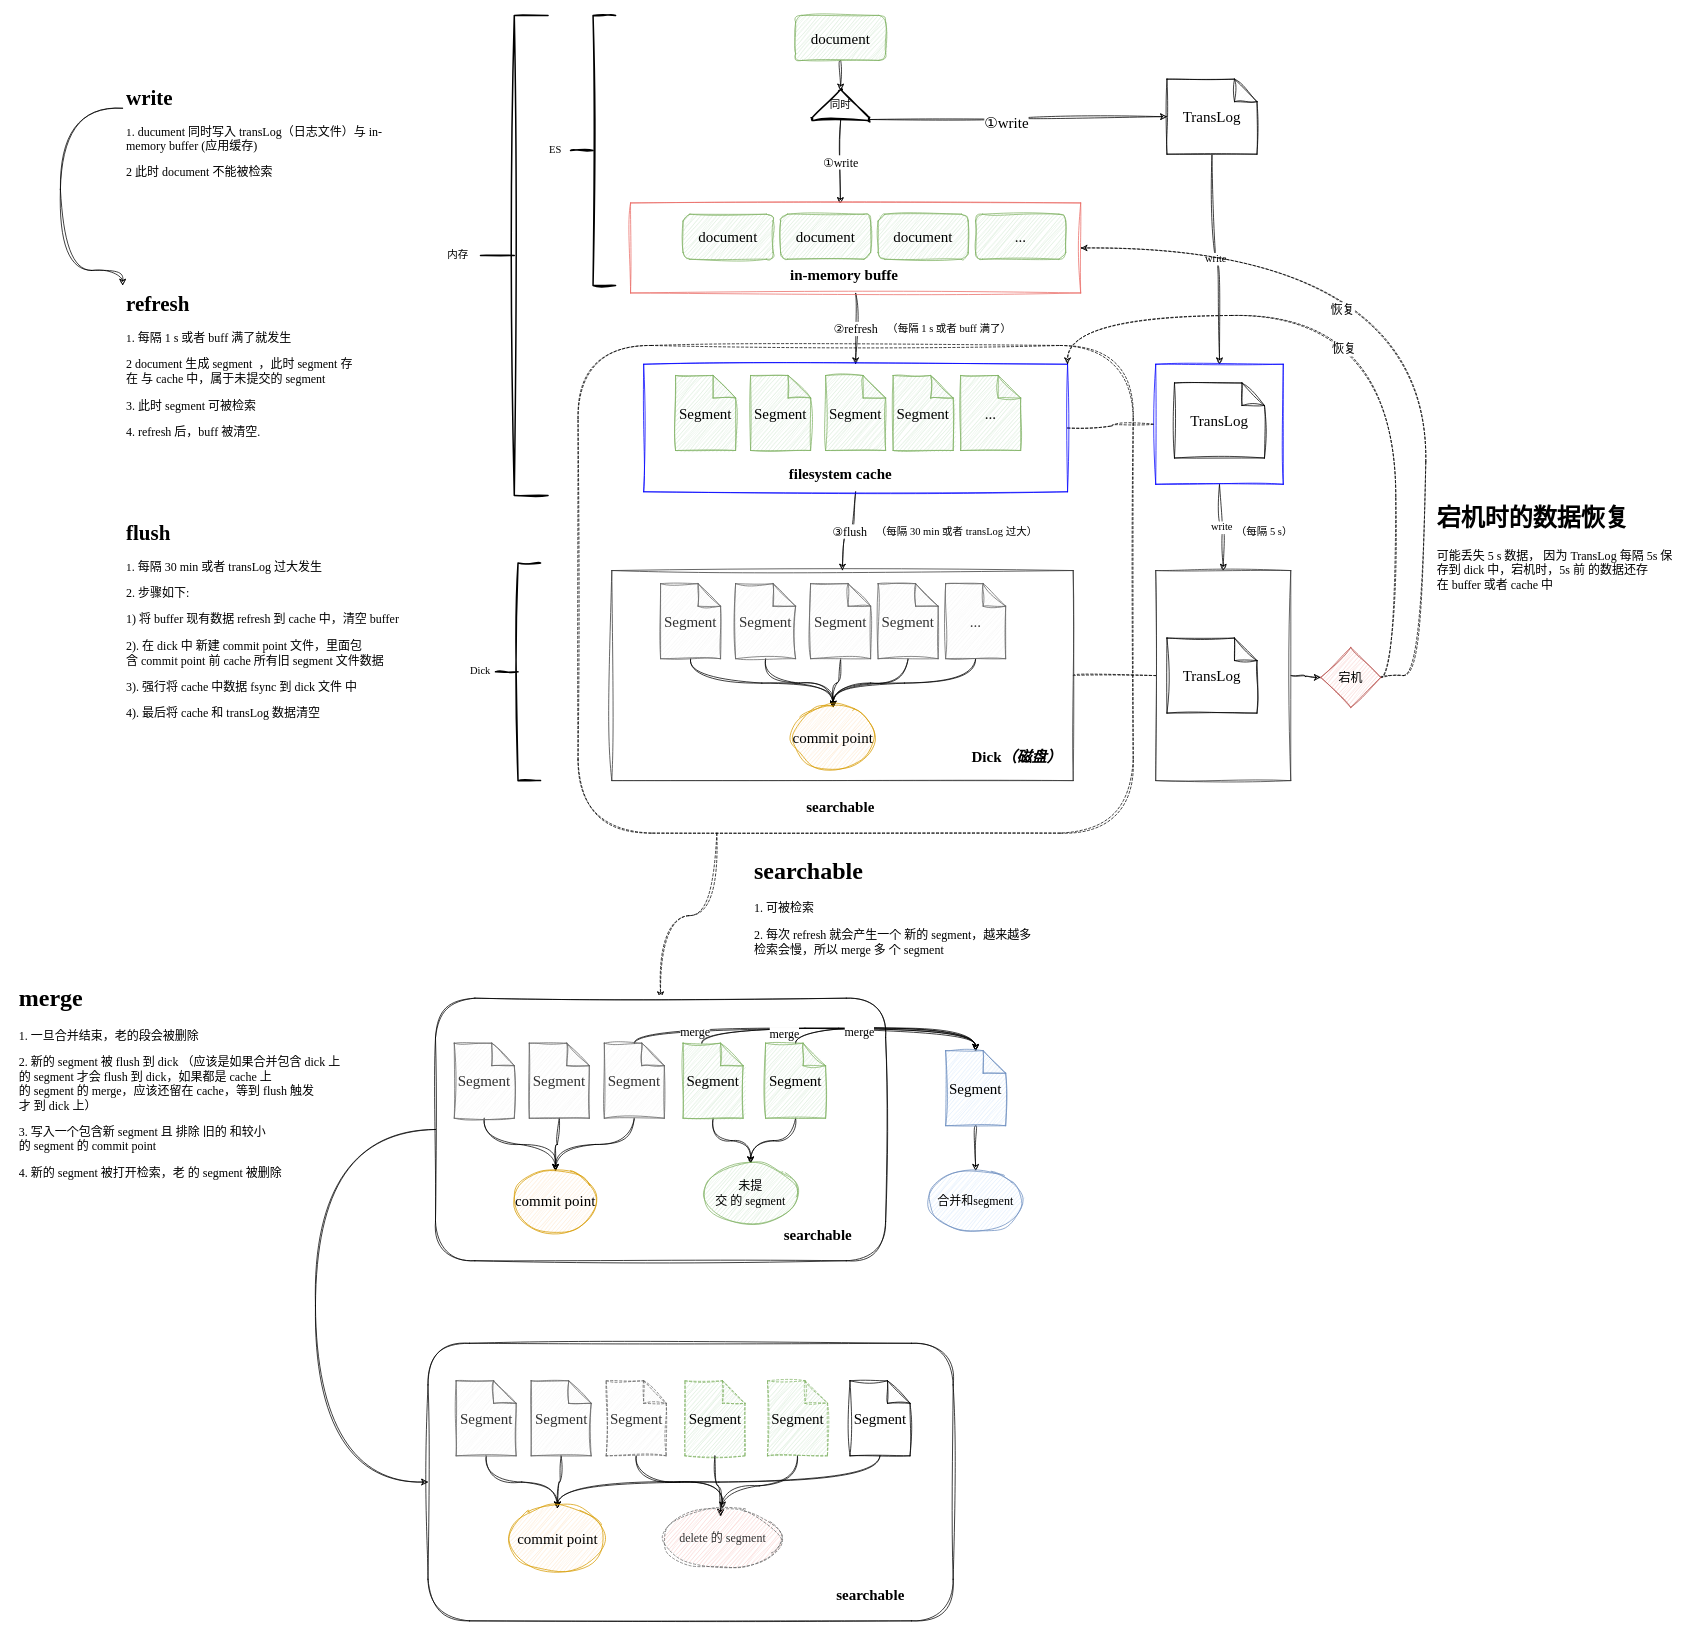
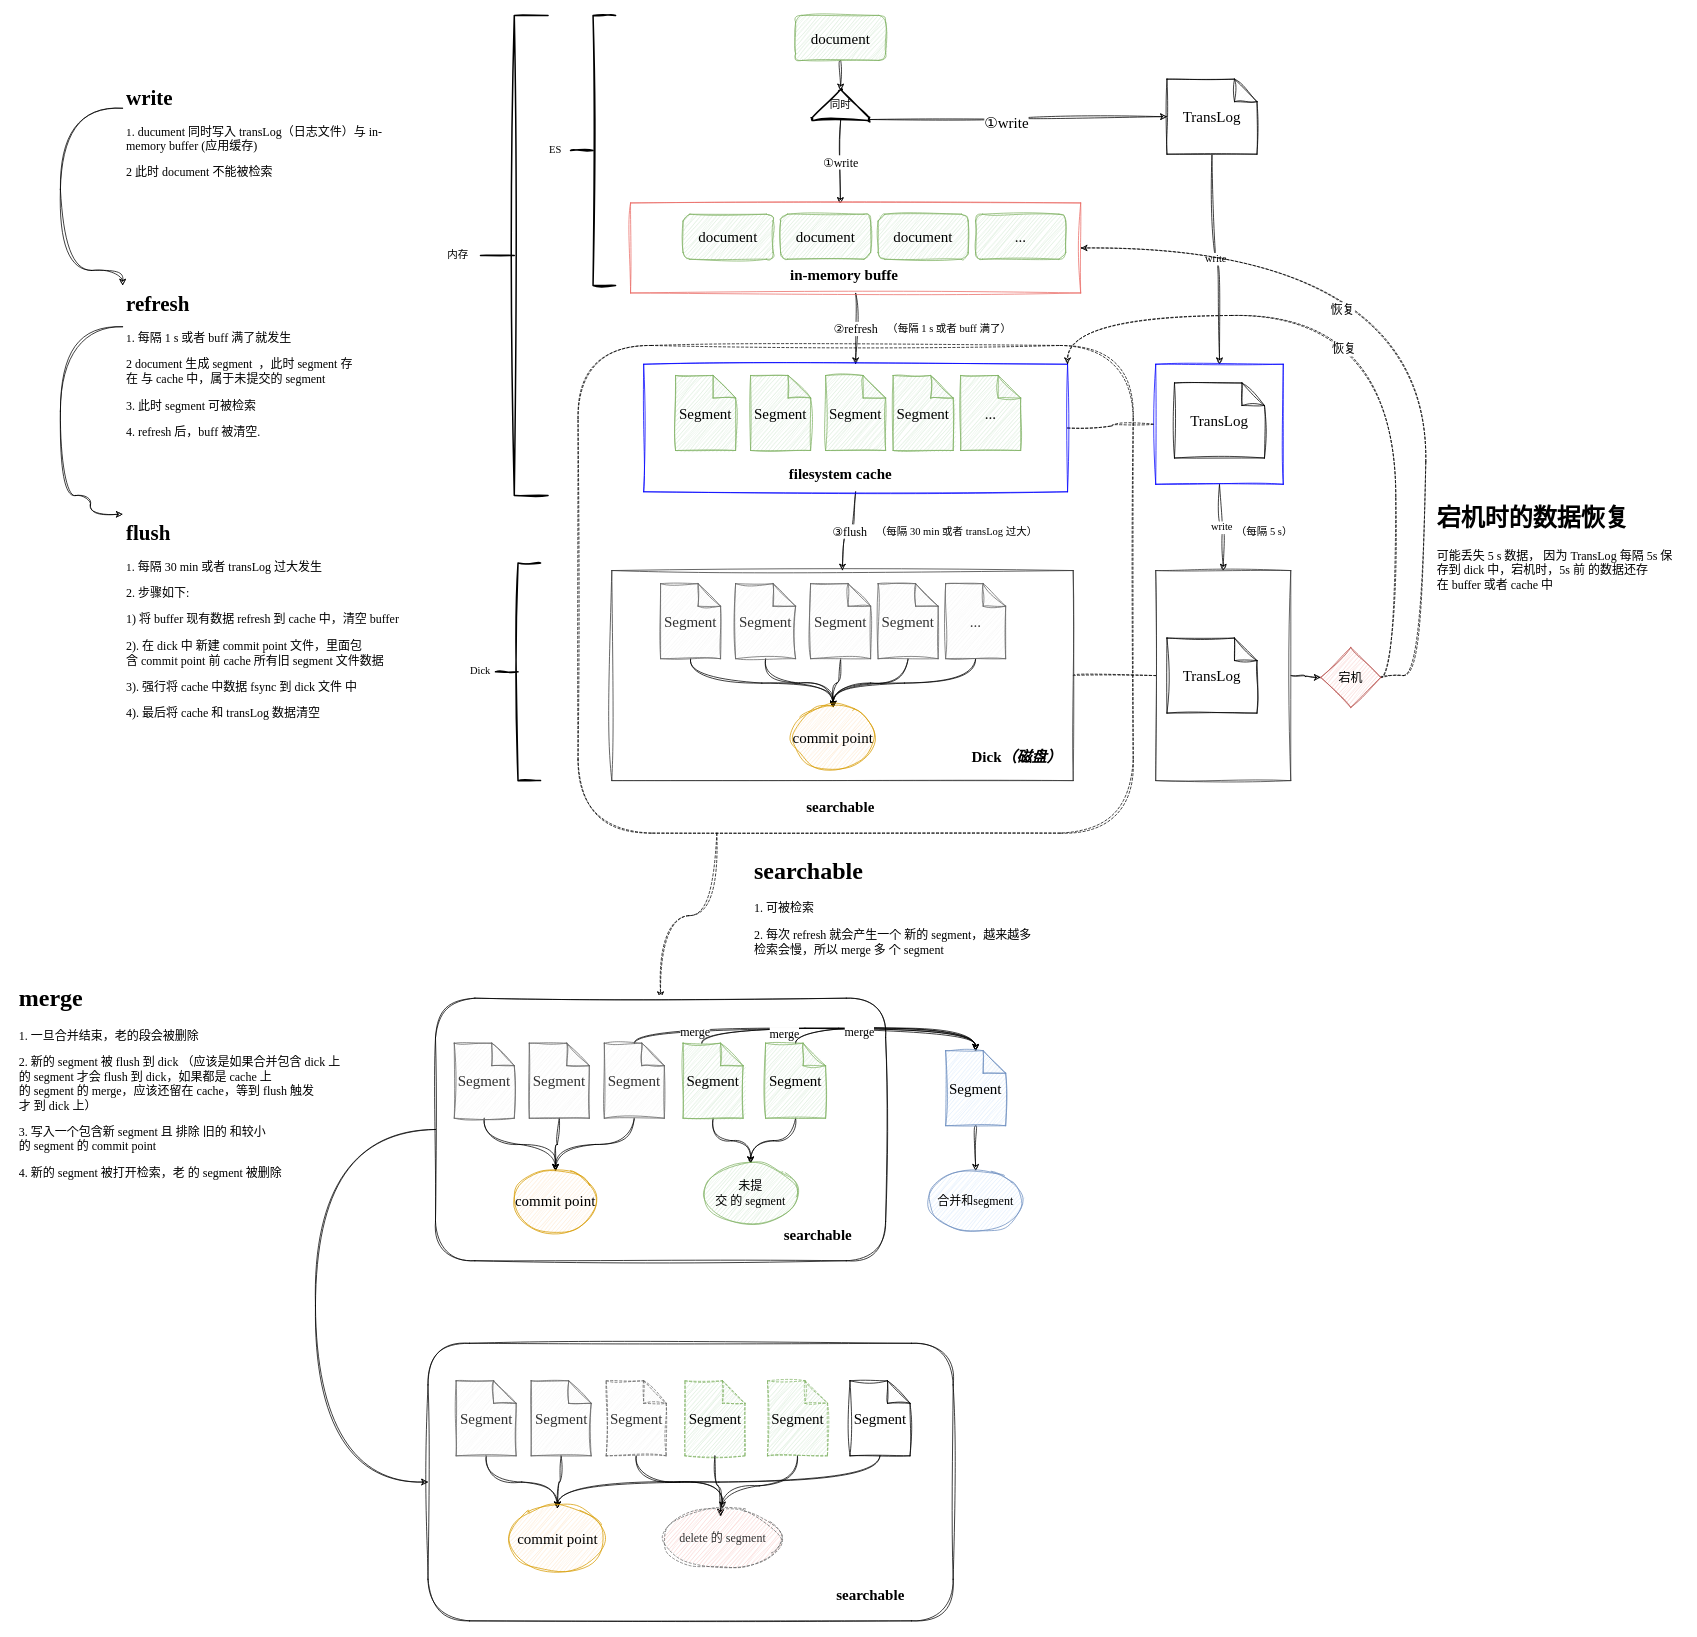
edge "refresh1. 每隔 1 s 或者 buff 满了就发生 2 document 生成 segment ，此时 segment 存在 与 cache 中，属于未提交的 segment 3. 此时 segment 可被检索 4. refresh 后，buff 被清空." -> "flush1. 每隔 30 min 或者 transLog 过大发生 2. 步骤如下: 1) 将 buffer 现有数据 refresh 到 cache 中，清空 buffer 2). 在 dick 中 新建 commit point 文件，里面包含 commit point 前 cache 所有旧 segment 文件数据 3). 强行将 cache 中数据 fsync 到 dick 文件 中 4). 最后将 cache 和 transLog 数据清空": added
